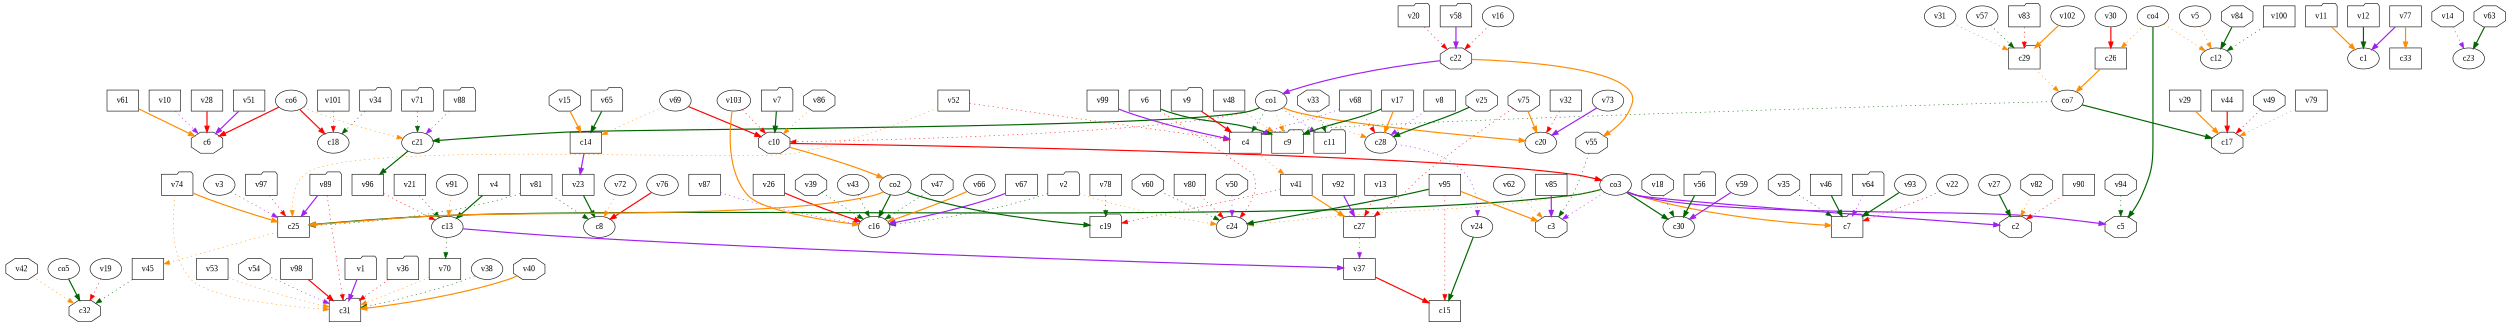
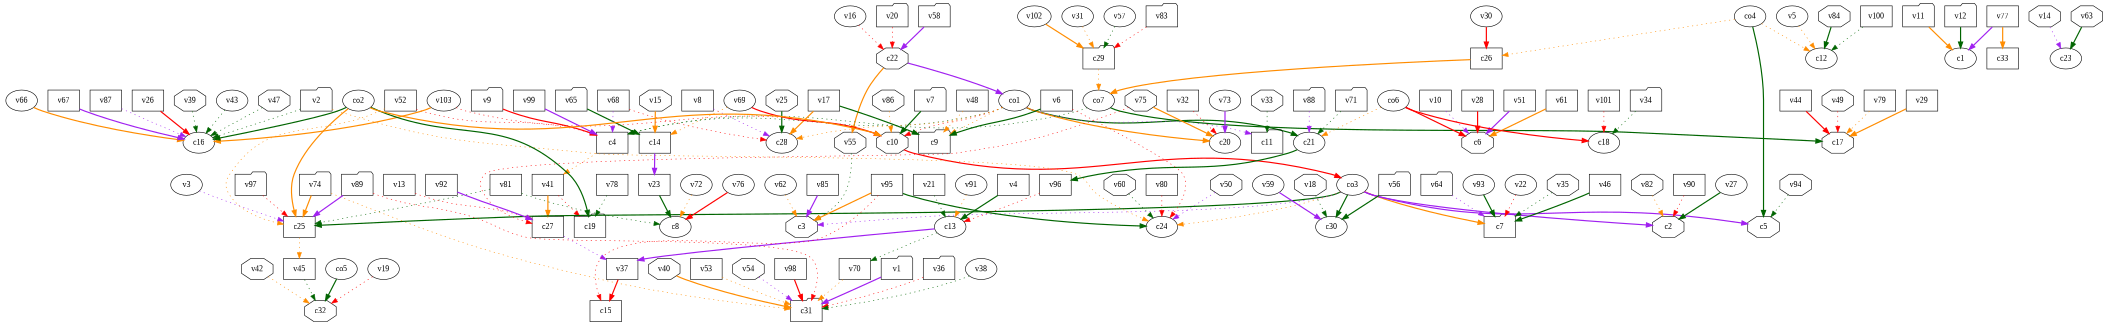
edge "c10" -> "co2": reversed
node "v24": removed
